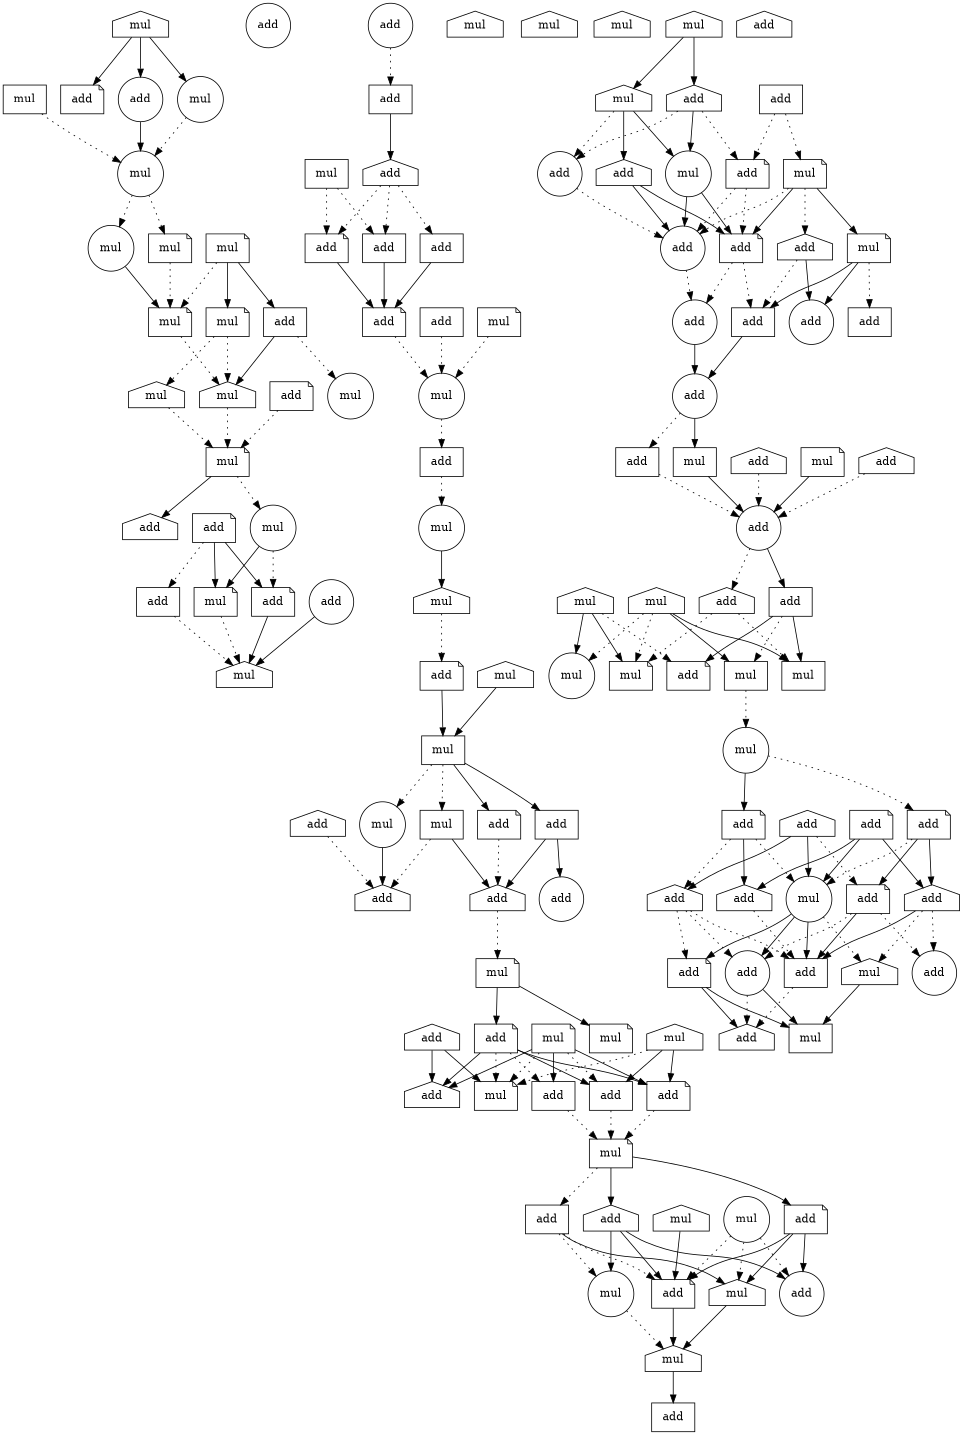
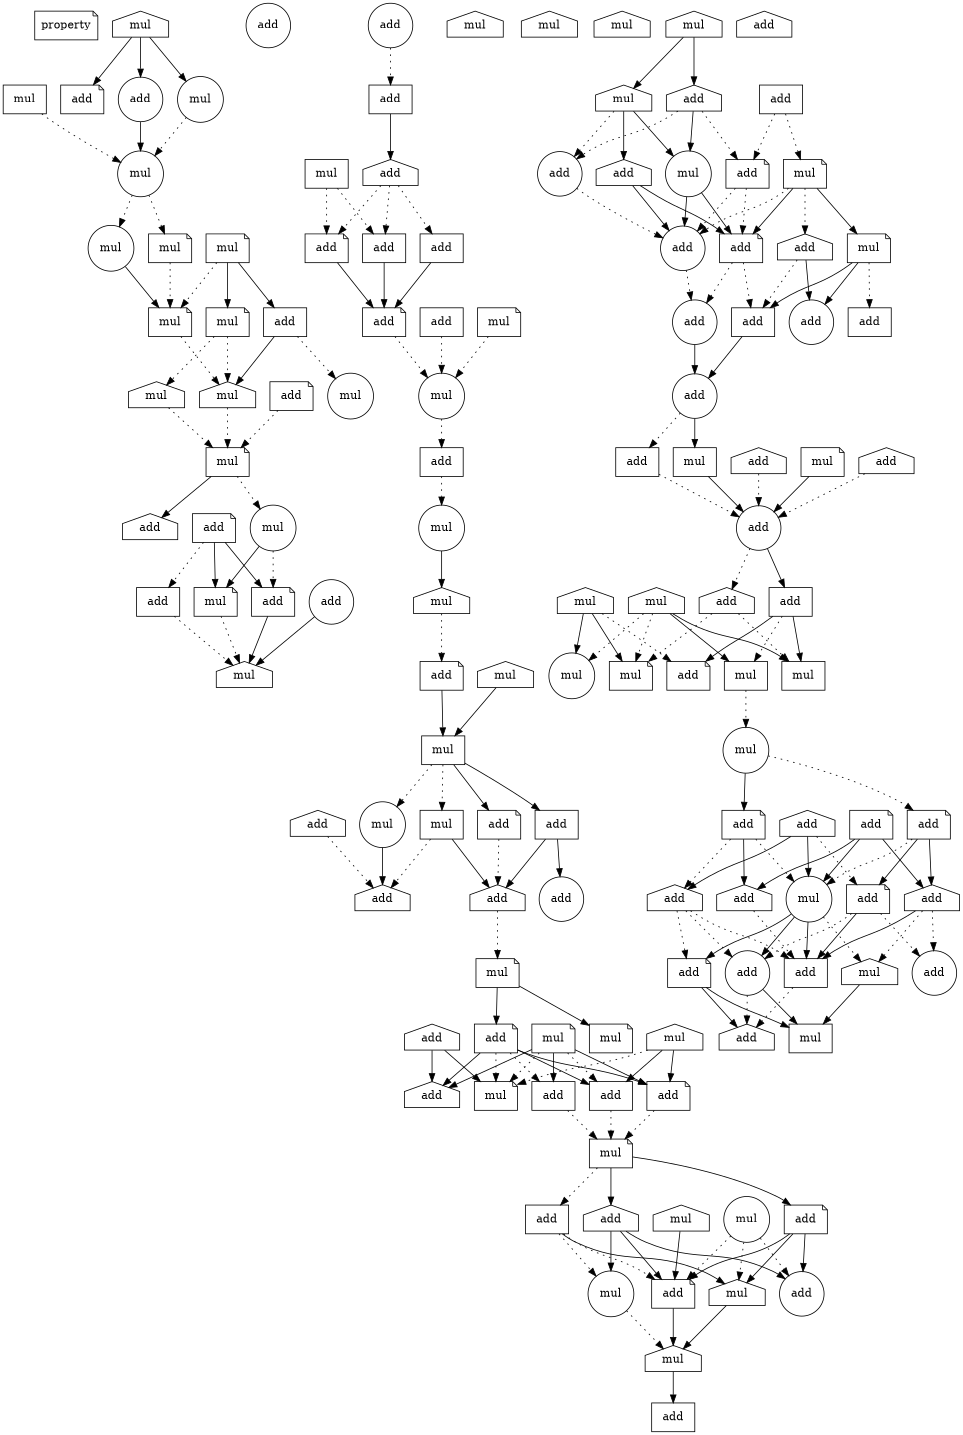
node "property": added
